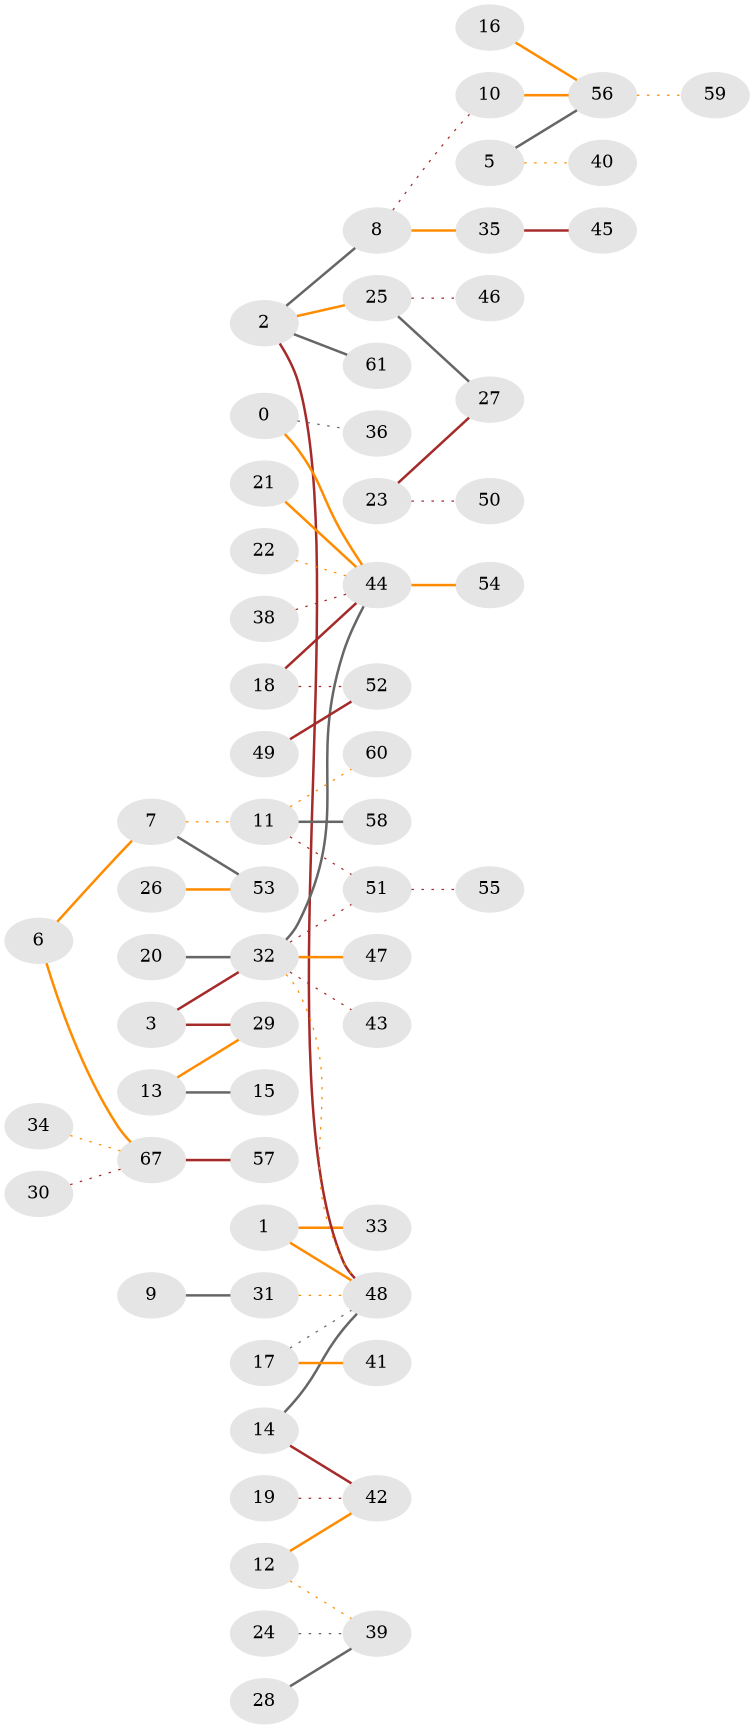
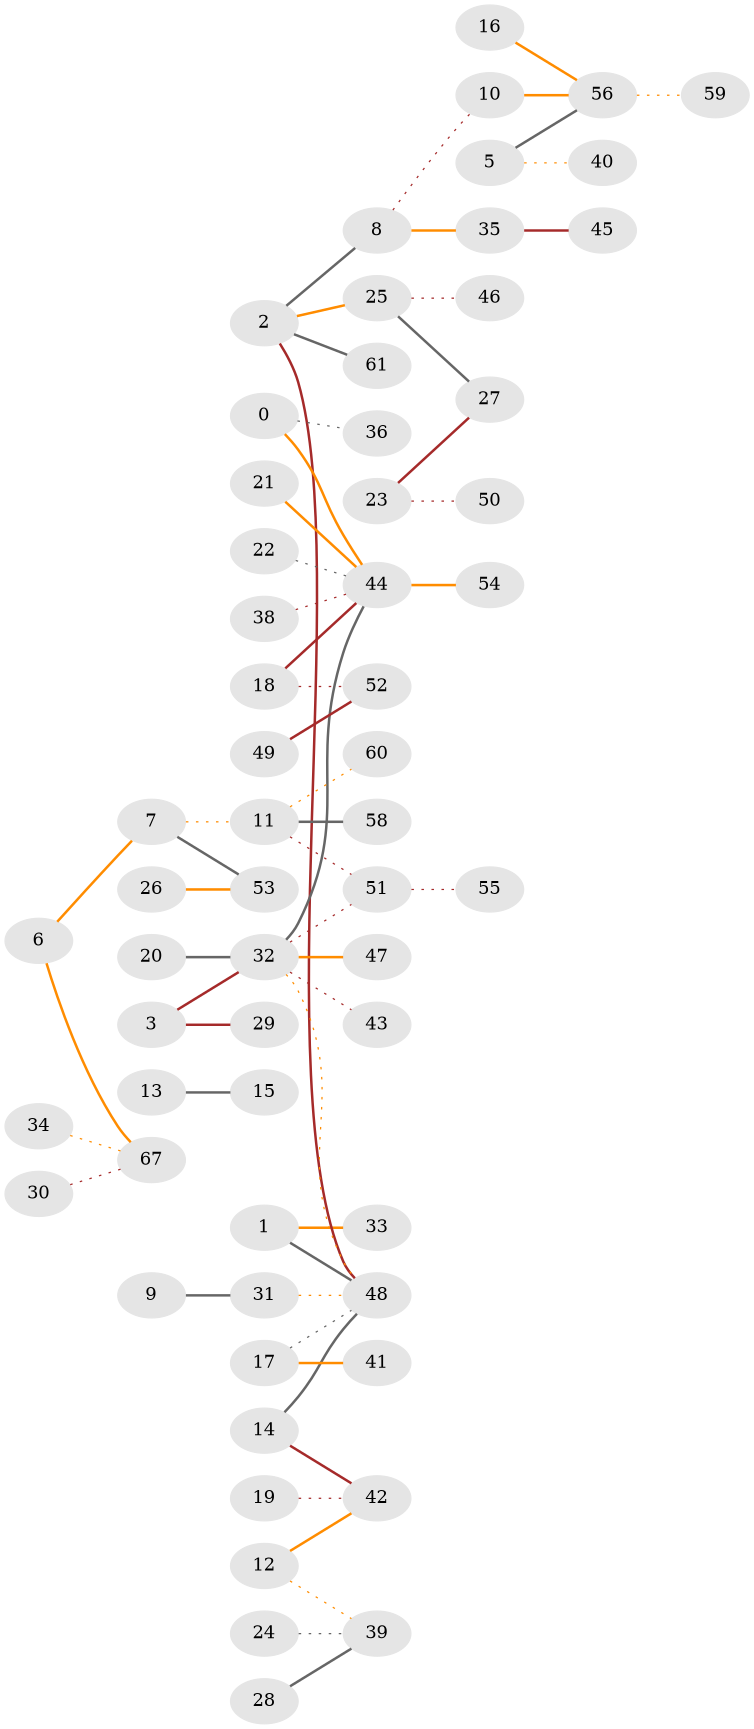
edge "22" -- "44": color darkorange -> gray40
edge "29" -- "13": removed
node "57": removed
edge "1" -- "48": color darkorange -> gray40
